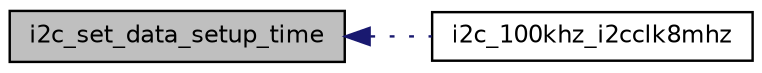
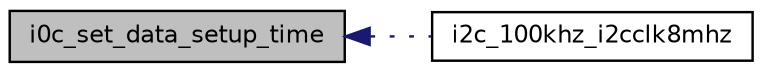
node "i2c_set_data_setup_time": label "i2c_set_data_setup_time" -> "i0c_set_data_setup_time"
